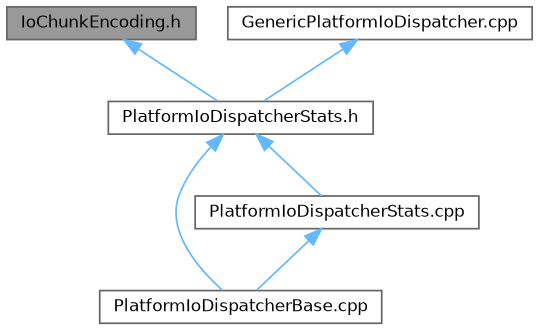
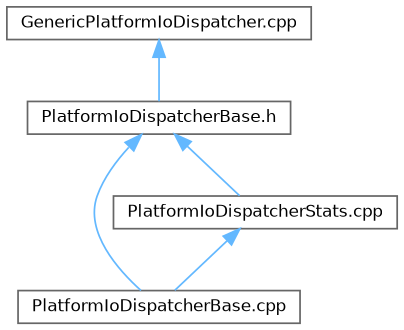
node "IoChunkEncoding.h": removed
node "PlatformIoDispatcherStats.h": label "PlatformIoDispatcherStats.h" -> "PlatformIoDispatcherBase.h"
